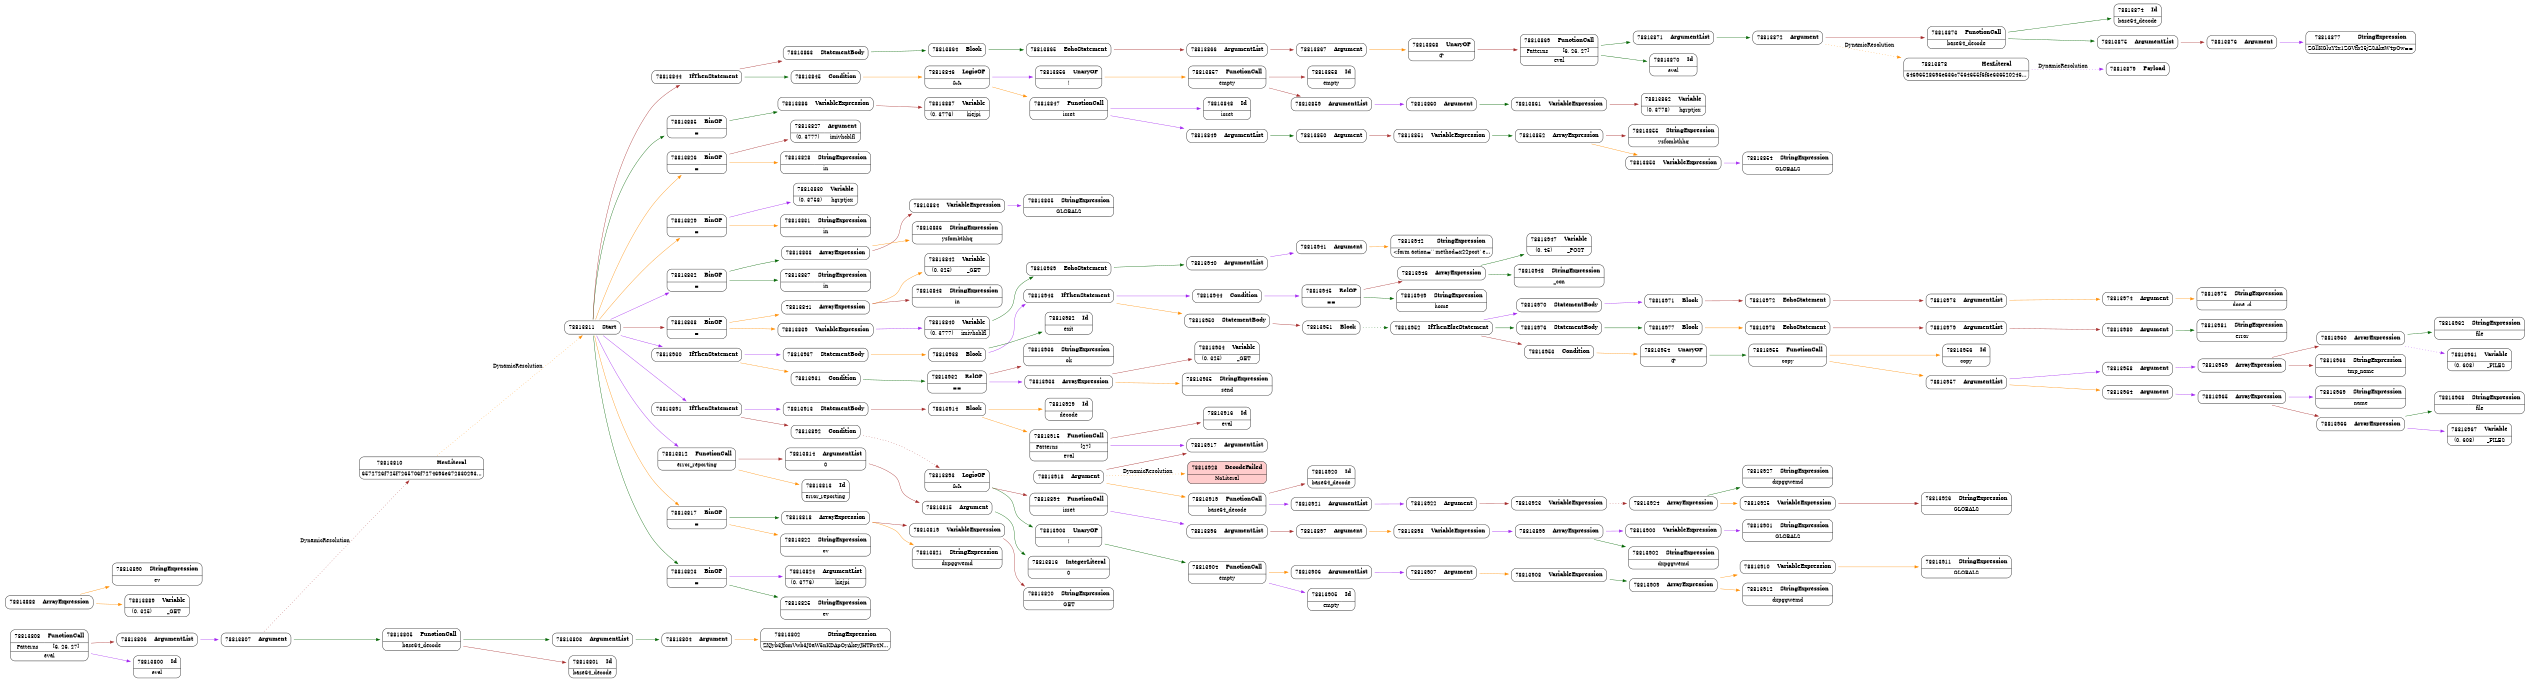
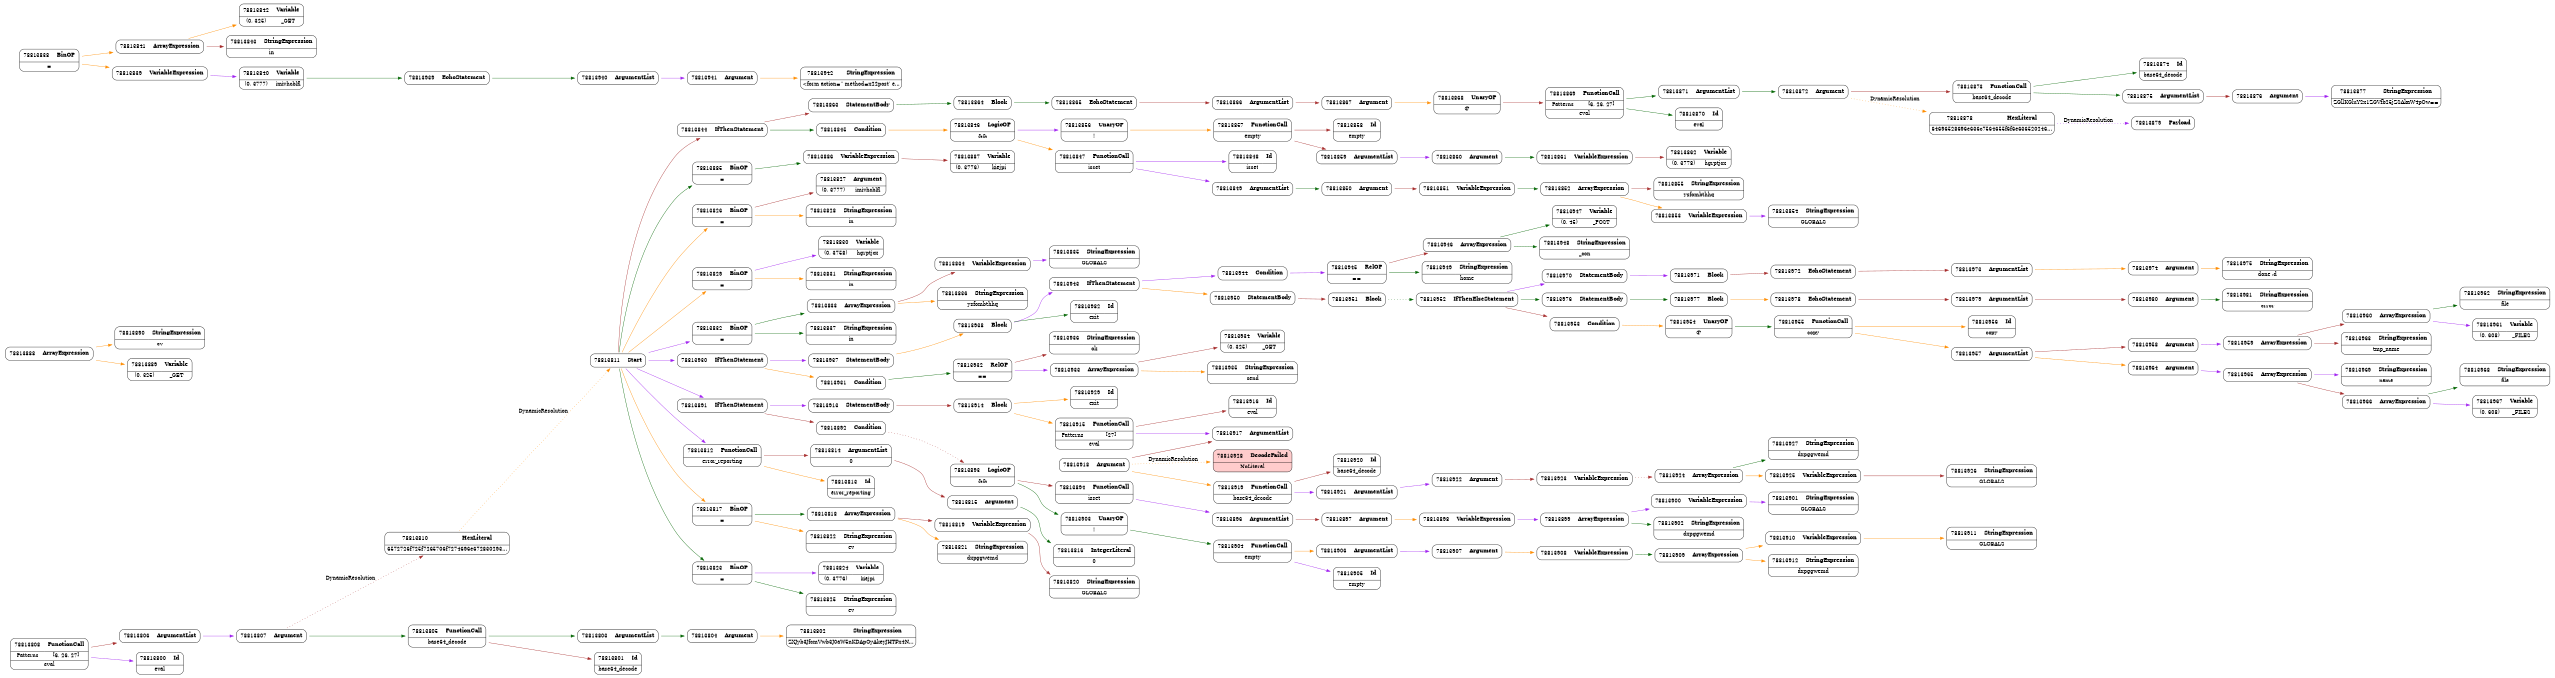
edge "78813811" -> "78813838": removed
edge "78813960" -> "78813961": style dotted -> solid
edge "78813957" -> "78813958": color purple -> brown
node "78813929": text "decode" -> "exit"
node "78813824": text "ArgumentList" -> "Variable"
node "78813820": text "GET" -> "GLOBALS"
